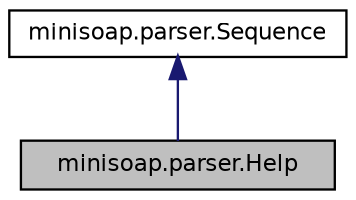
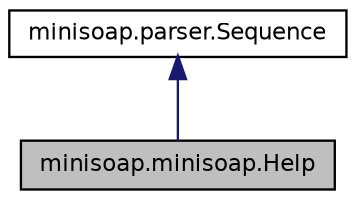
node "minisoap.parser.Help": label "minisoap.parser.Help" -> "minisoap.minisoap.Help"
